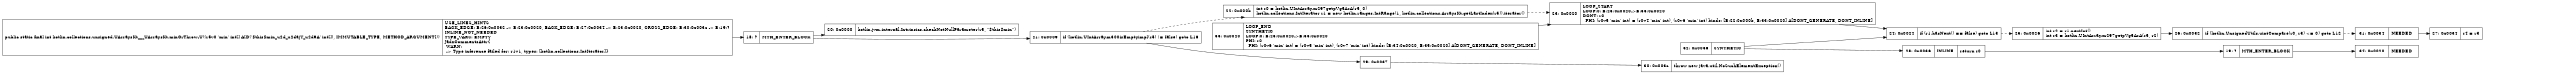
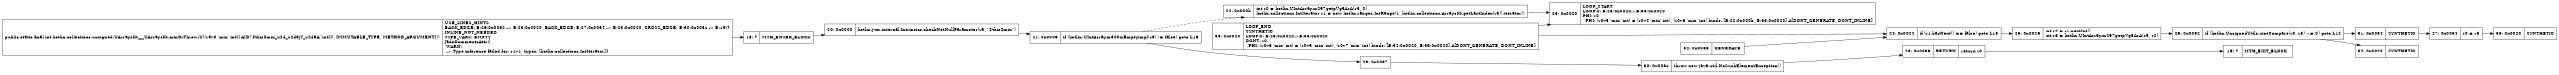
edge "22: 0x000b" -> "23: 0x0020": style dashed -> solid
node "23: 0x0020": text "DONT: r0" -> "PHI: r0"
edge "23: 0x0020" -> "24: 0x0024": now "33: 0x0020" -> "24: 0x0024"
node "31: 0x0034": text "NEEDED" -> "SYNTHETIC"
node "27: 0x0034": text "r4 = r3" -> "r0 = r3"
edge "24: 0x0024" -> "25: 0x0026": style dashed -> solid
edge "26: 0x0032" -> "31: 0x0034": style dashed -> solid
node "35: 0x0020": added
edge "18: ?" -> "21: 0x0009": now "20: 0x0000" -> "21: 0x0009"
node "33: 0x0020": text "PHI: r0" -> "DONT: r0"
node "32: 0x0036": text "SYNTHETIC" -> "GENERATE"
edge "32: 0x0036" -> "28: 0x0036": now "30: 0x003c" -> "28: 0x0036"
node "28: 0x0036": text "INLINE" -> "RETURN"
node "19: ?": text "MTH_ENTER_BLOCK" -> "MTH_EXIT_BLOCK"
edge "19: ?" -> "34: 0x0020": now "26: 0x0032" -> "34: 0x0020"
node "34: 0x0020": text "NEEDED" -> "SYNTHETIC"
